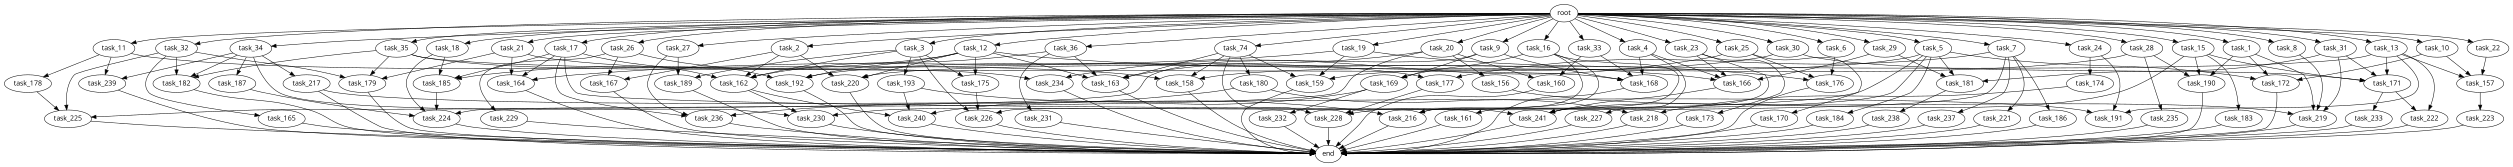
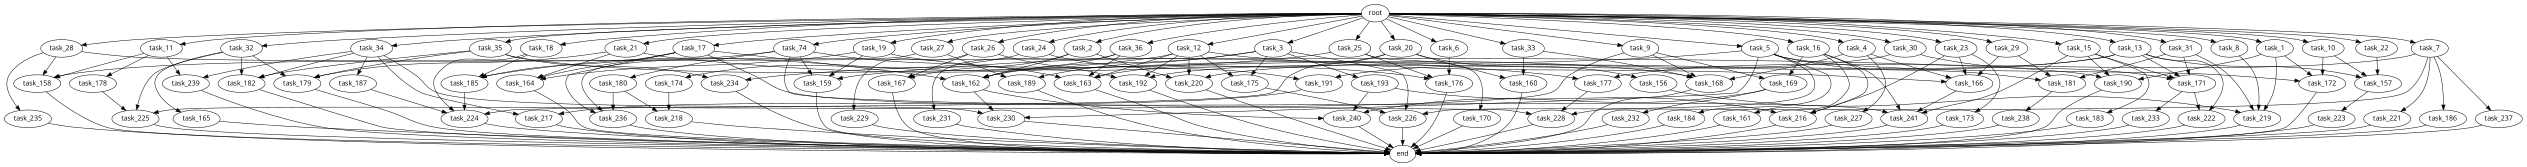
edge "task_217" -> "task_191": reversed
